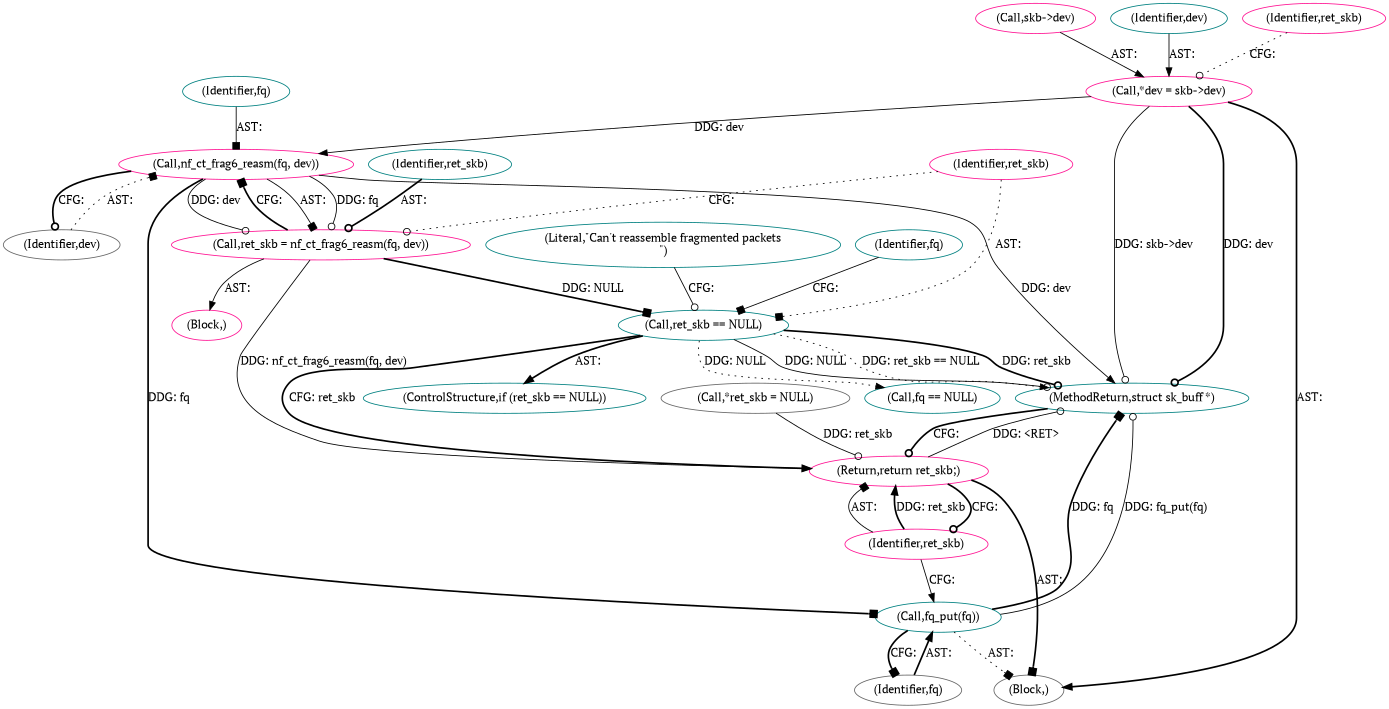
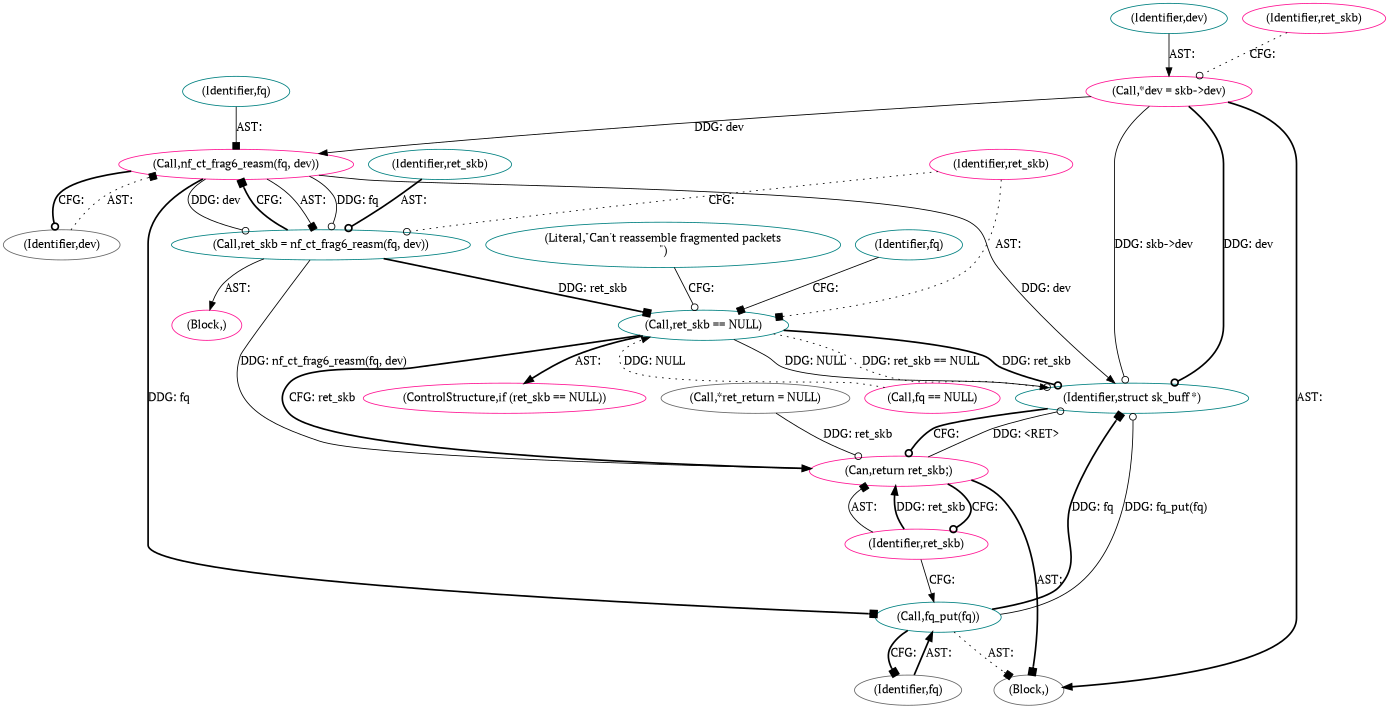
node "(Call,skb->dev)": removed
node "(Call,ret_skb = nf_ct_frag6_reasm(fq, dev))": color deeppink -> teal
edge "(Call,ret_skb = nf_ct_frag6_reasm(fq, dev))" -> "(Call,ret_skb == NULL)": label "DDG: NULL" -> "DDG: ret_skb"
edge "(Call,ret_skb == NULL)" -> "(Call,fq == NULL)": reversed
node "(ControlStructure,if (ret_skb == NULL))": color teal -> deeppink
node "(Call,*ret_skb = NULL)": label "(Call,*ret_skb = NULL)" -> "(Call,*ret_return = NULL)"
node "(Call,fq == NULL)": color teal -> deeppink
node "(MethodReturn,struct sk_buff *)": label "(MethodReturn,struct sk_buff *)" -> "(Identifier,struct sk_buff *)"
node "(Return,return ret_skb;)": label "(Return,return ret_skb;)" -> "(Can,return ret_skb;)"
